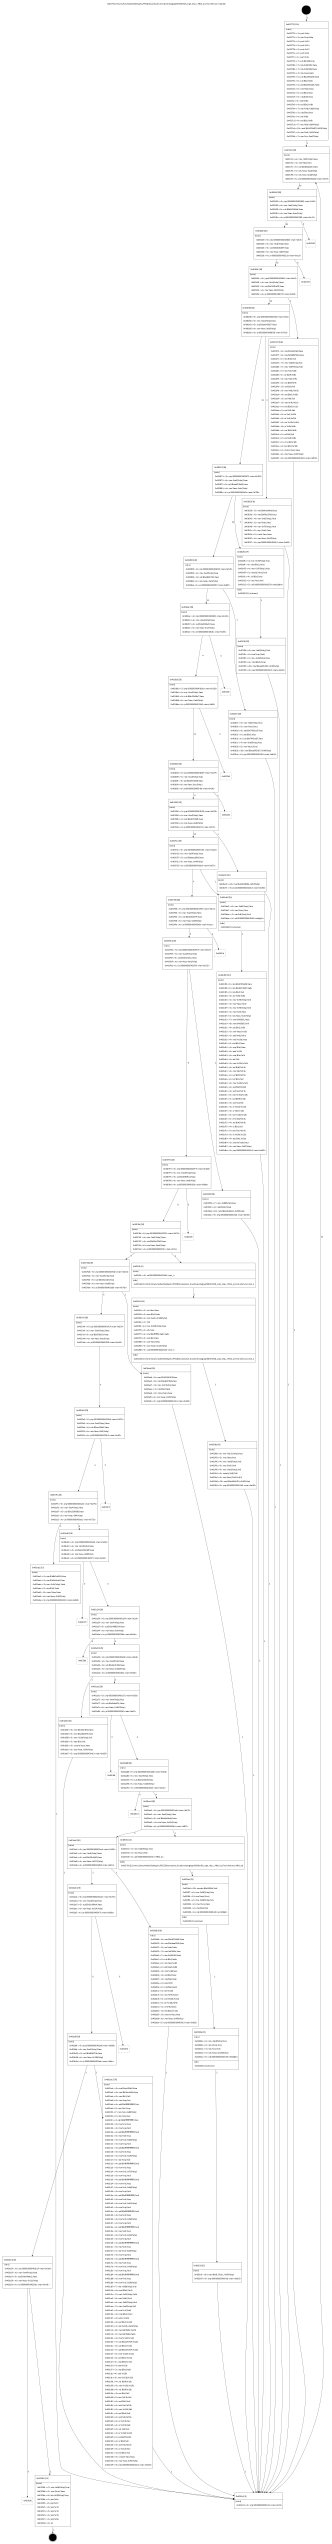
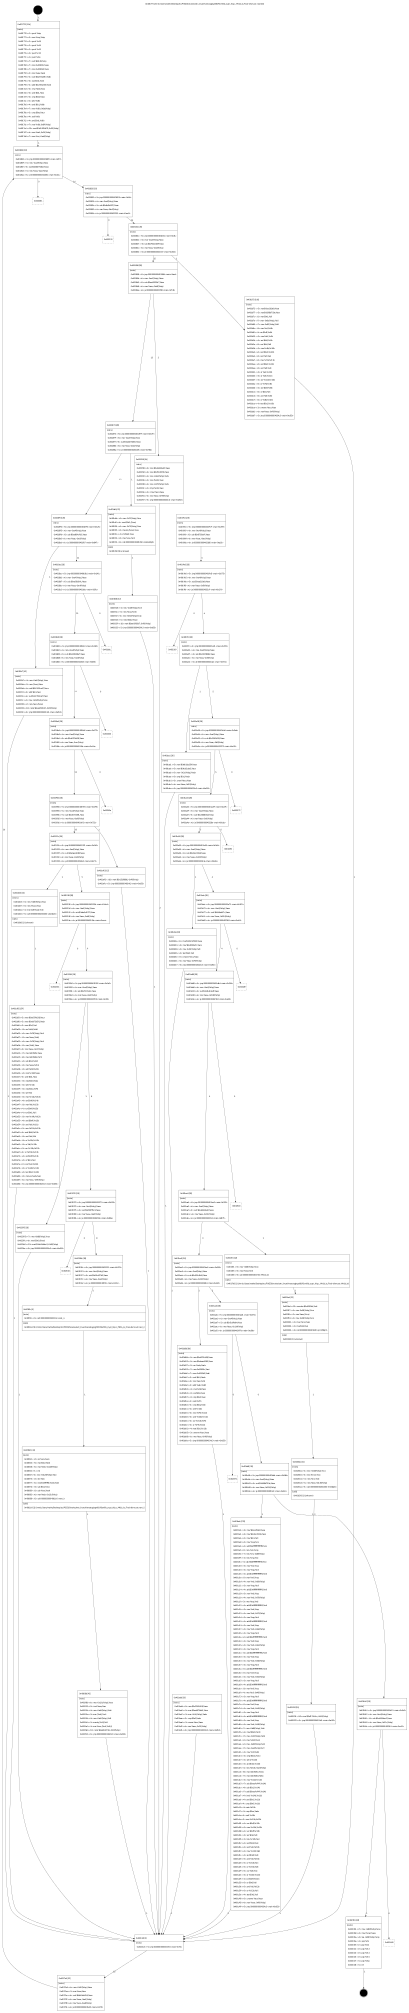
edge "0x401770 [116]" -> "0x4017e4 [32]": now "0x401770 [116]" -> "0x401804 [28]"
node "0x4019a8 [28]": removed
